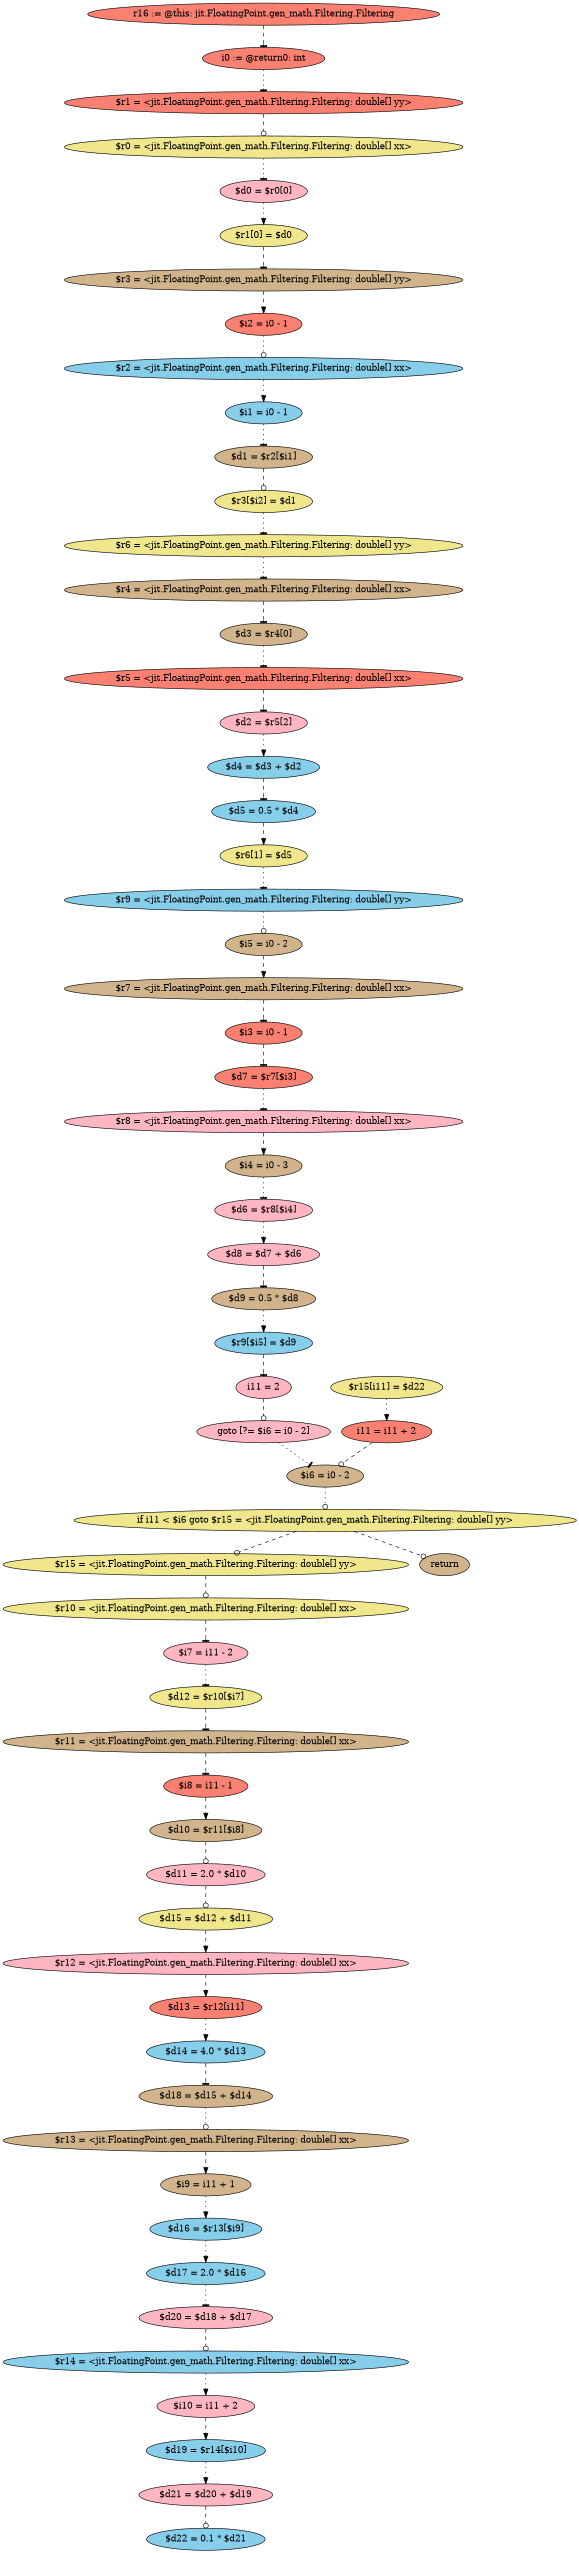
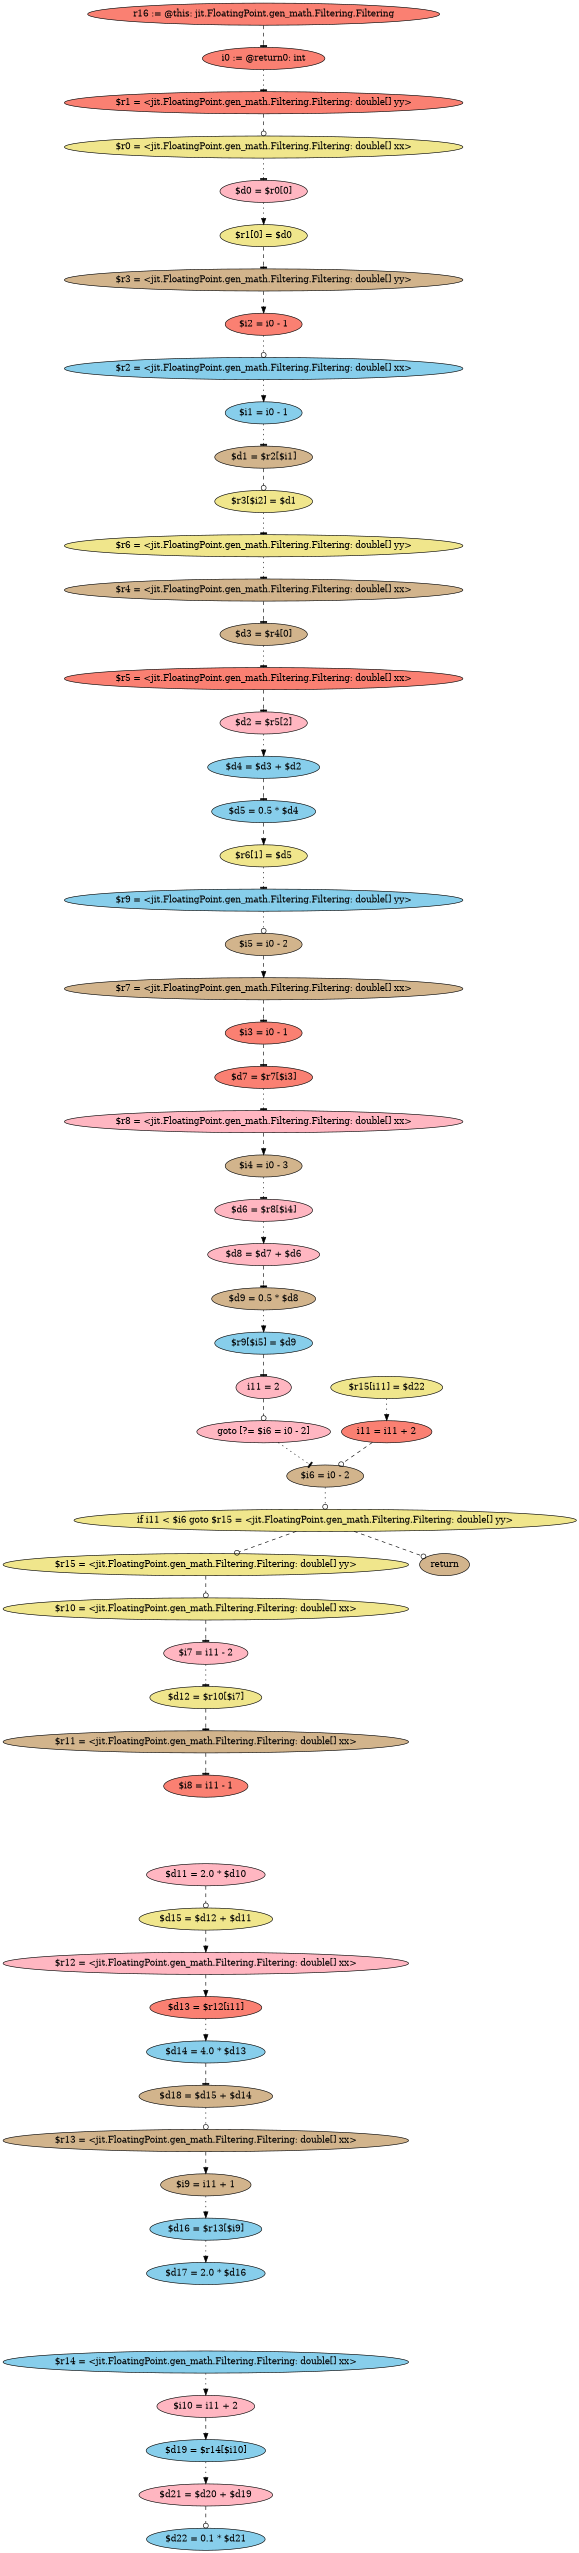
node "$d10 = $r11[$i8]": removed
node "$d20 = $d18 + $d17": removed
